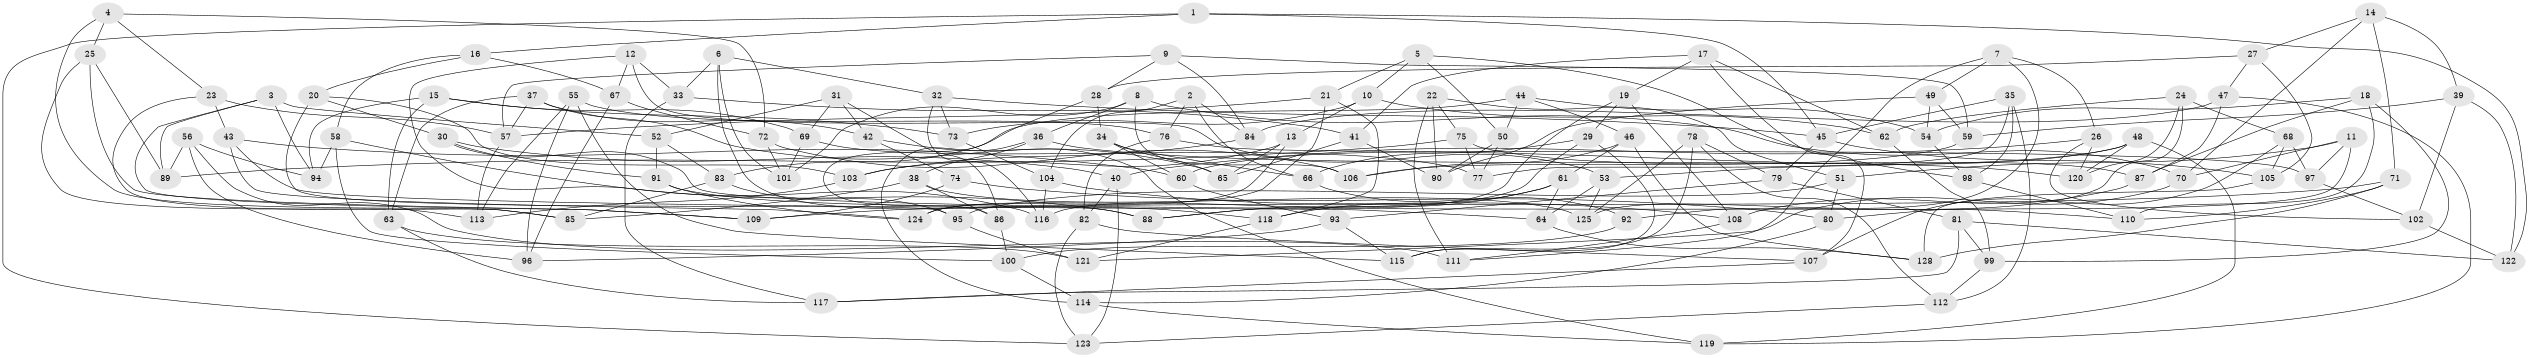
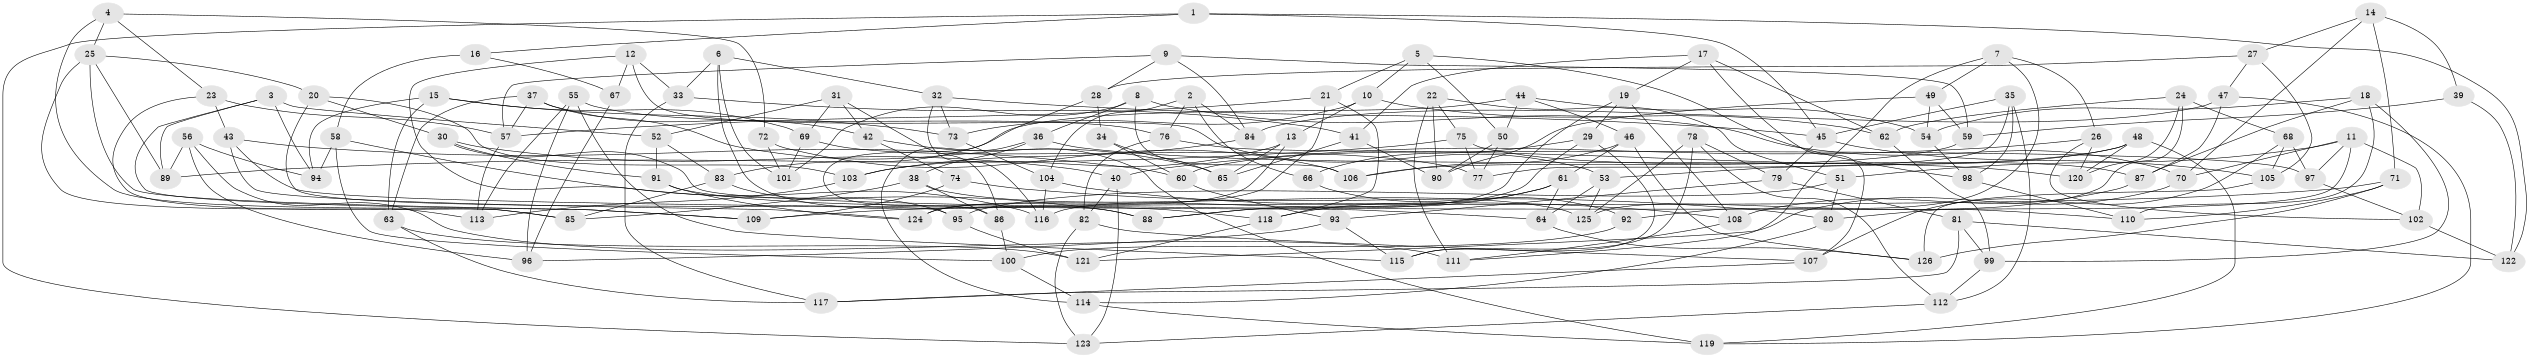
edge "16" -- "20": now "25" -- "20"
edge "67" -- "72": removed
edge "39" -- "102": now "11" -- "102"
edge "34" -- "66": removed
node "128": label "128" -> "126"
